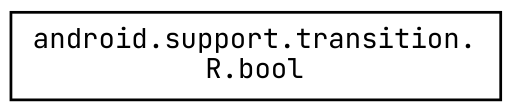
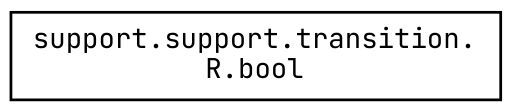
node "android.support.transition. R.bool": label "android.support.transition. R.bool" -> "support.support.transition. R.bool"
